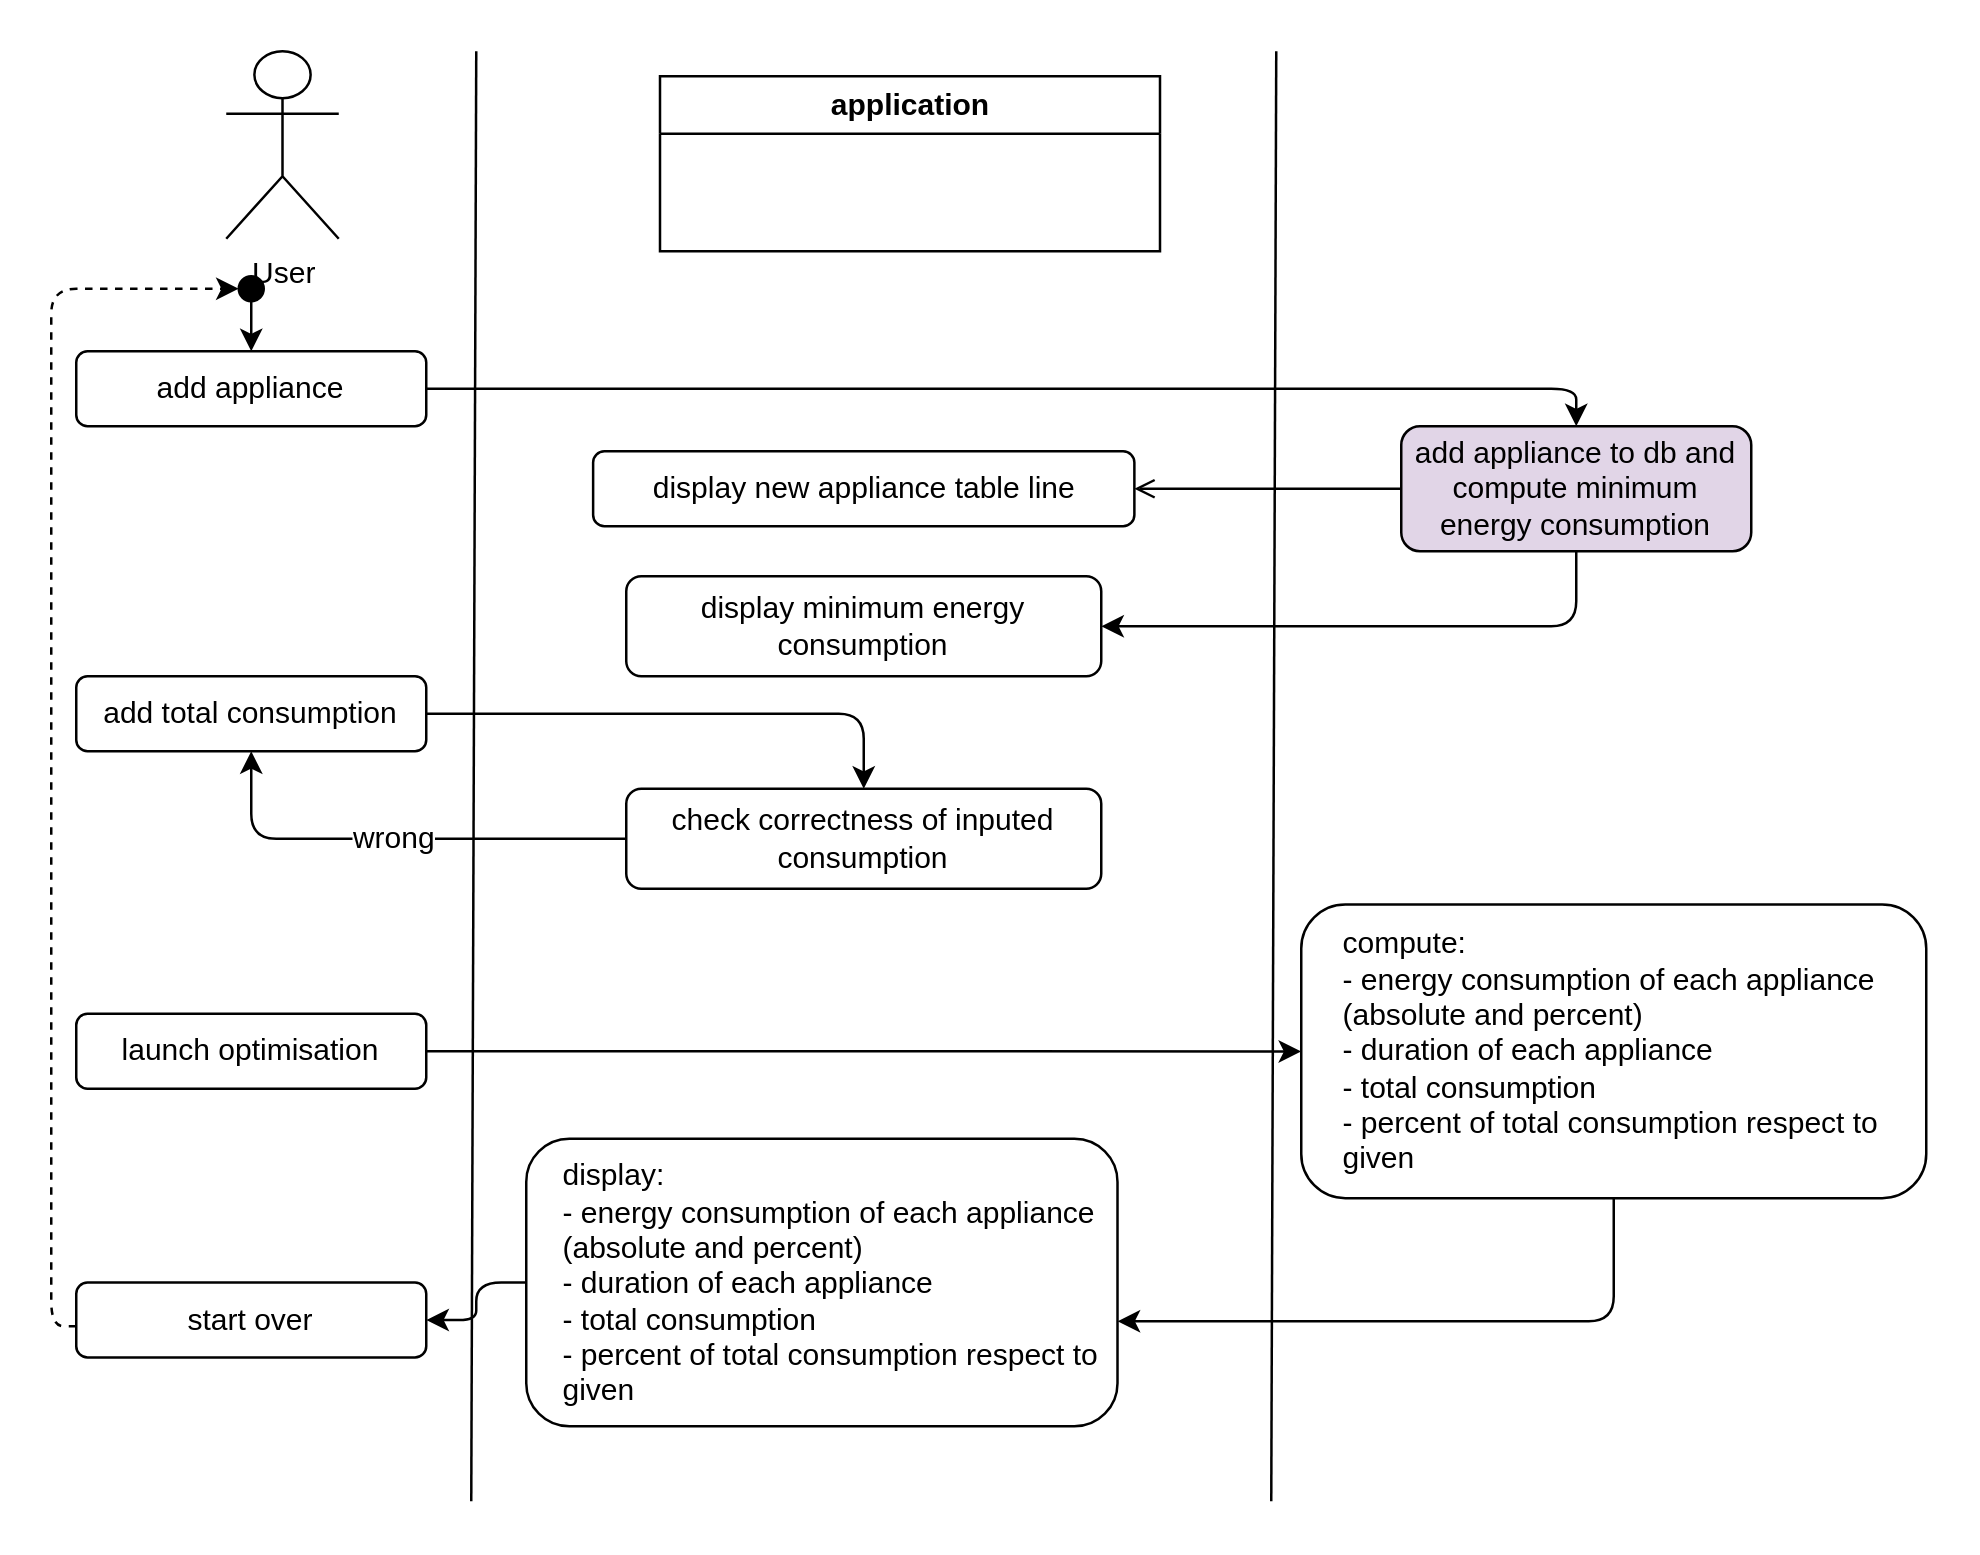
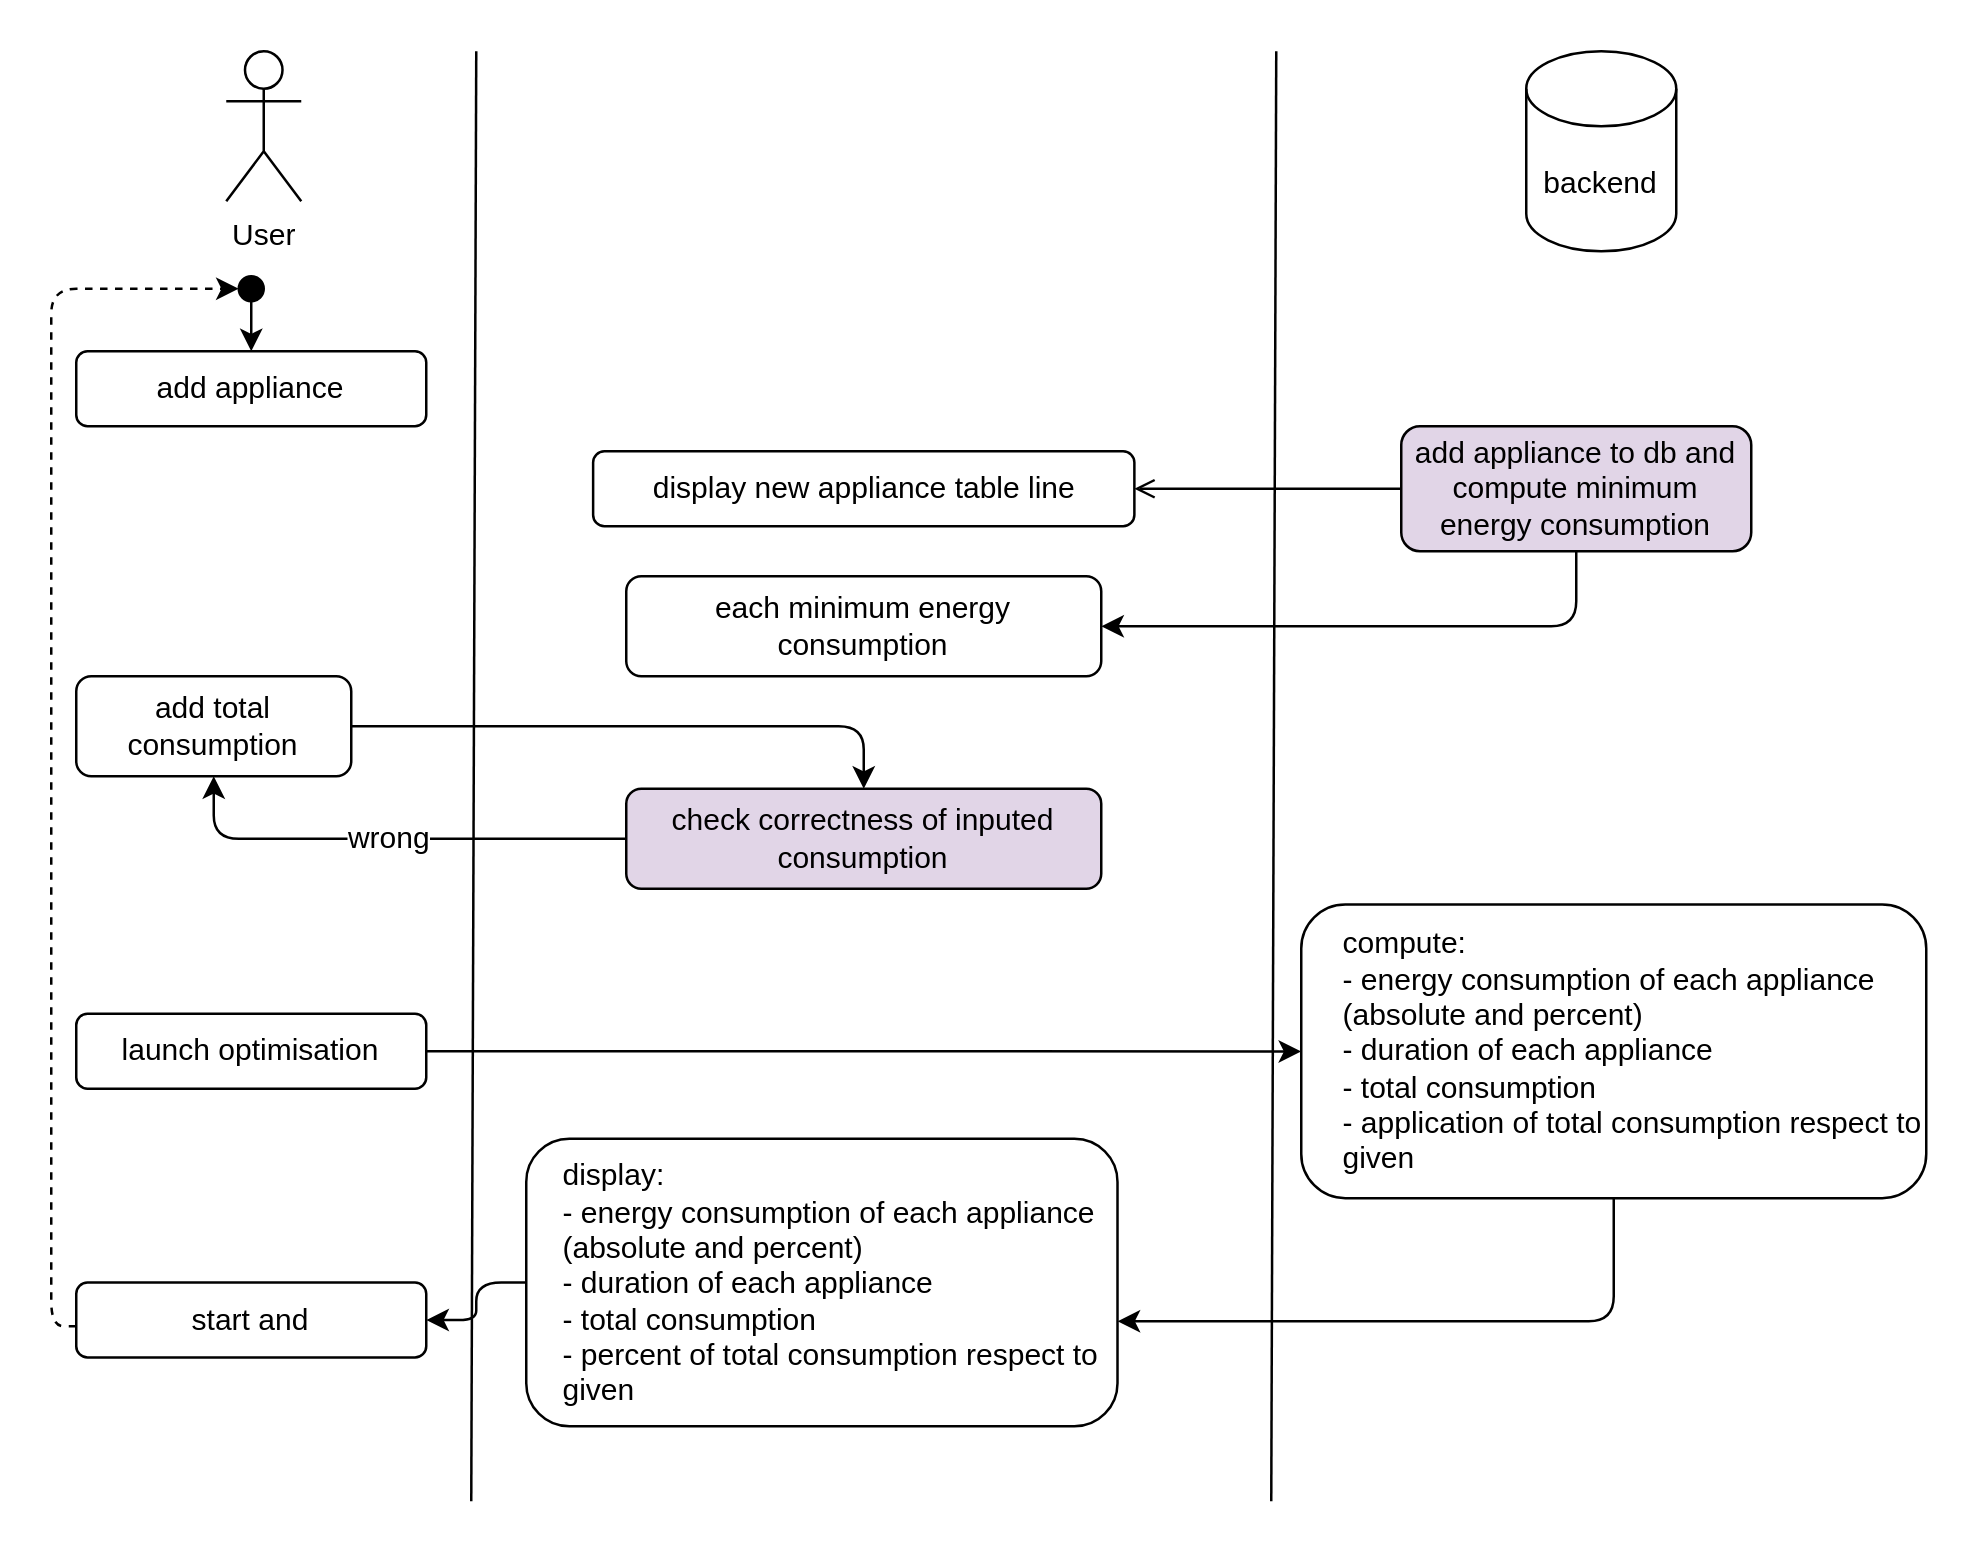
node "User": size 113x188 -> 75x150
node "backend": added
node "application": removed
edge "add appliance" -> "add appliance to db and compute minimum energy consumption": removed
node "display minimum energy consumption": label "display minimum energy consumption" -> "each minimum energy consumption"
node "add total consumption": size 350x75 -> 275x100
node "check correctness of inputed consumption": fillcolor #ffffff -> #e1d5e7
node "compute: - energy consumption of each appliance (absolute and percent) - duration of each appliance - total consumption - percent of total consumption respect to given": label "compute: - energy consumption of each appliance (absolute and percent) - duration of each appliance - total consumption - percent of total consumption respect to given" -> "compute: - energy consumption of each appliance (absolute and percent) - duration of each appliance - total consumption - application of total consumption respect to given"
node "start over": label "start over" -> "start and"
